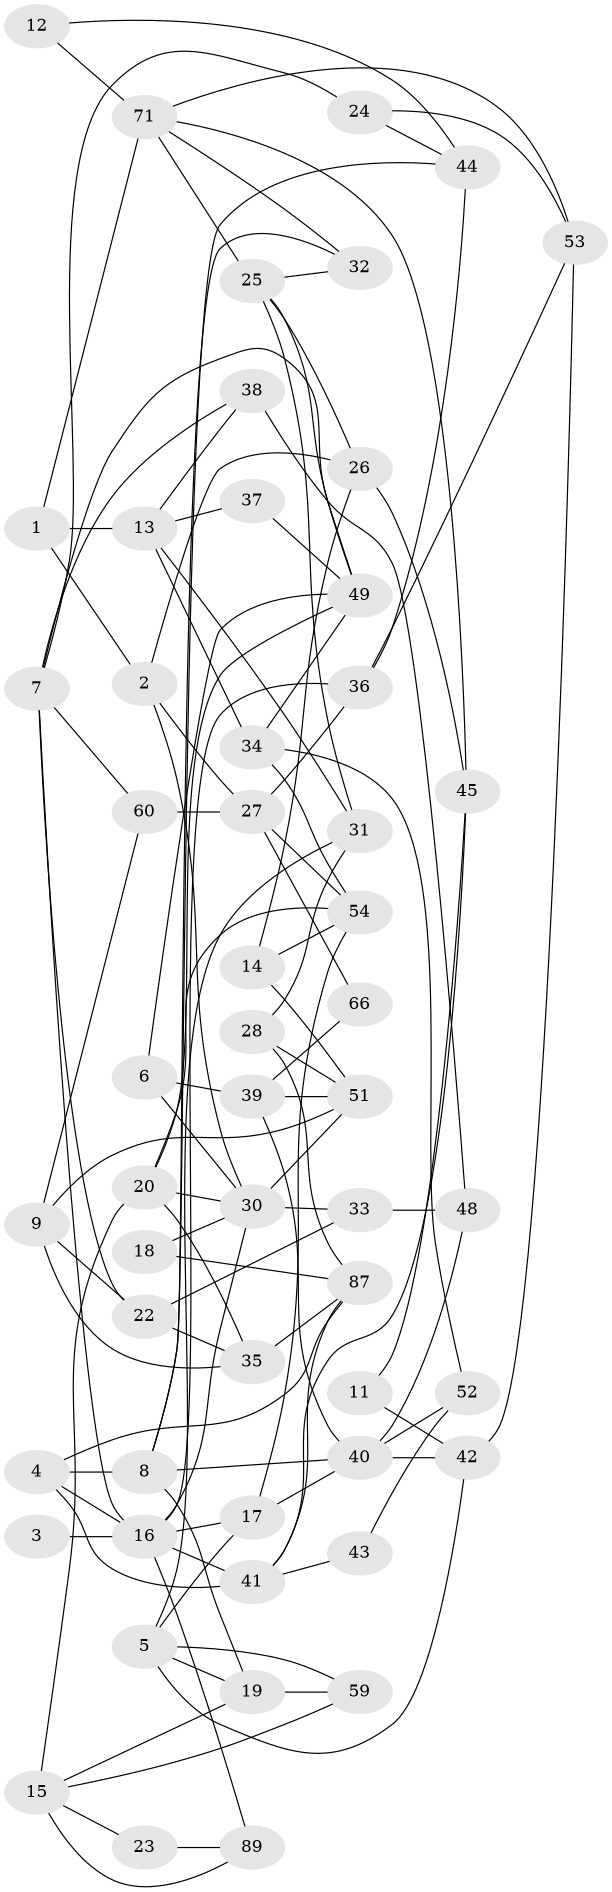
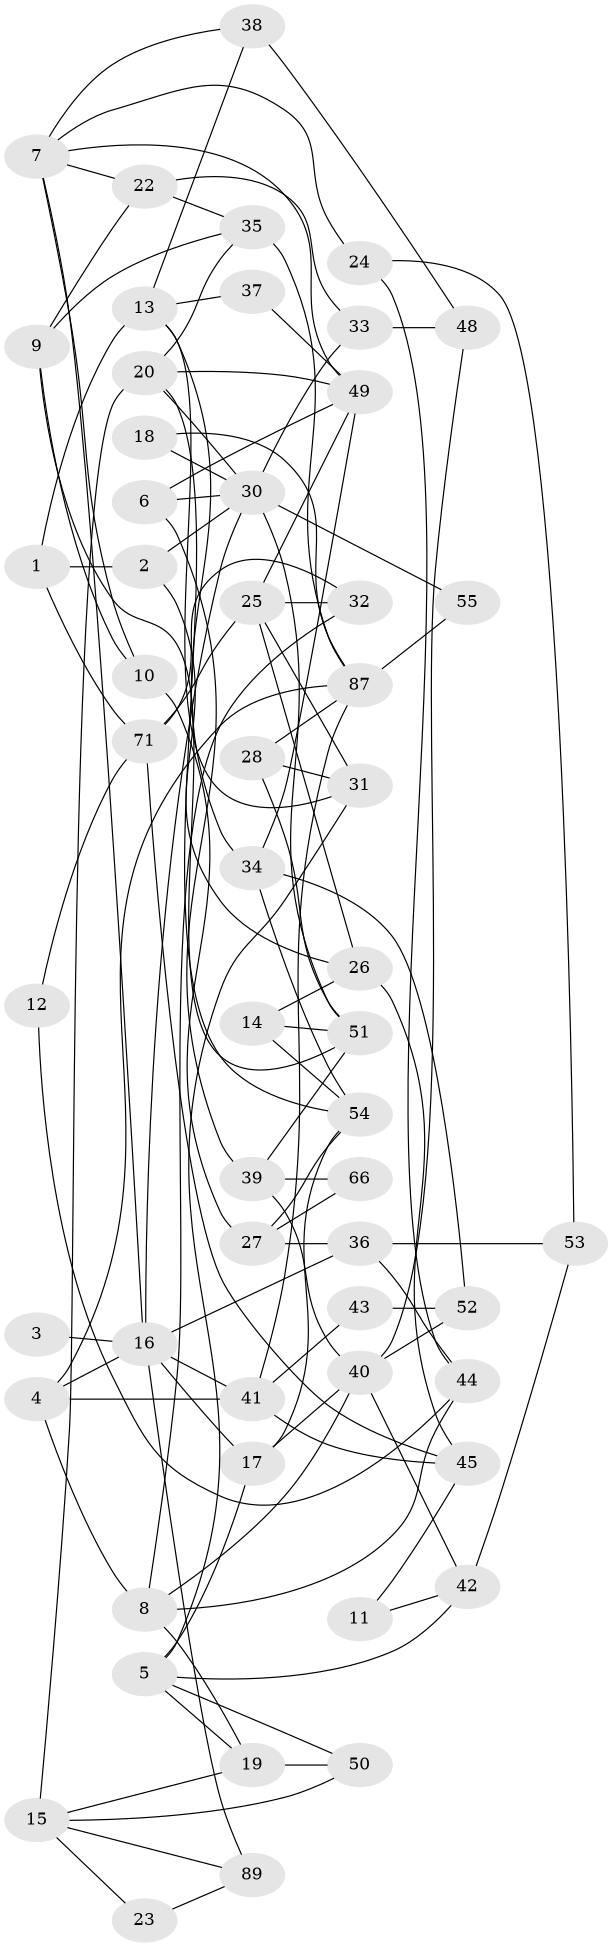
edge "71" -- "53": removed
node "55": added
edge "2" -- "27": removed
node "60": label "60" -> "10"
node "59": label "59" -> "50"
